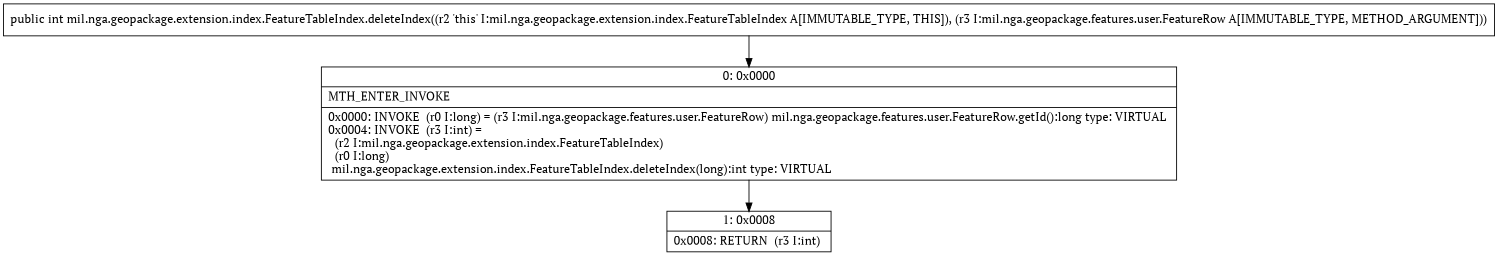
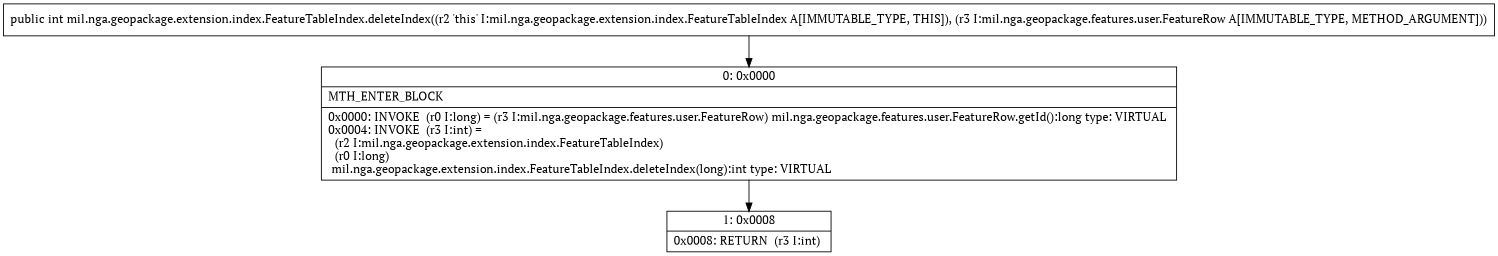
node "0: 0x0000": text "MTH_ENTER_INVOKE" -> "MTH_ENTER_BLOCK"
